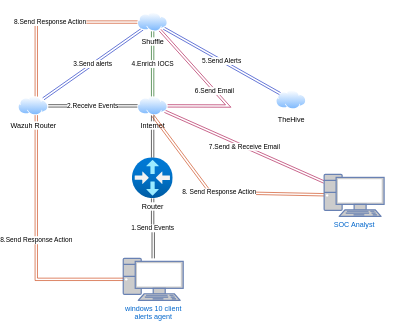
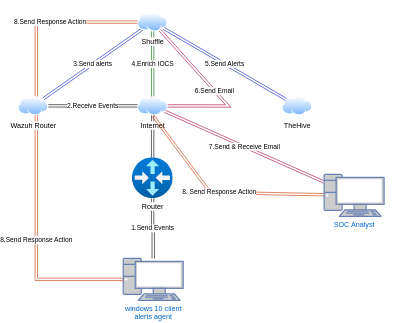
node "TheHive": moved (291, 100) -> (297, 106)
